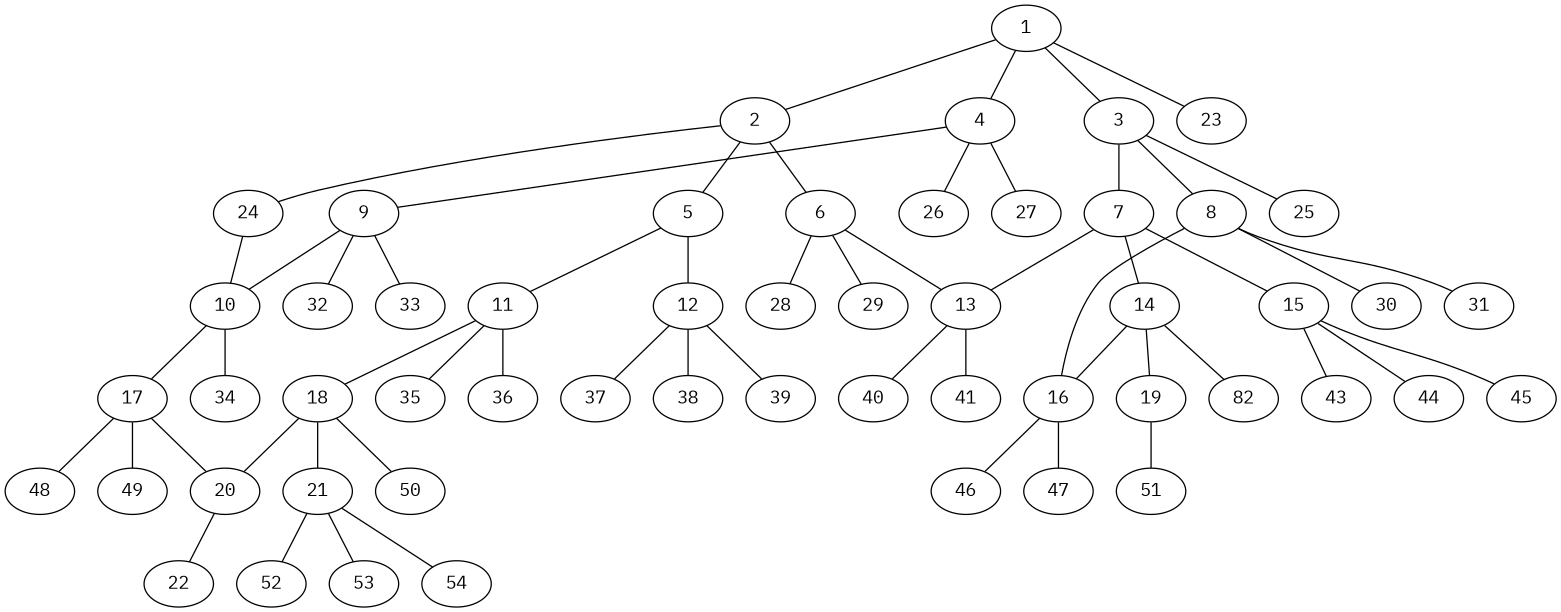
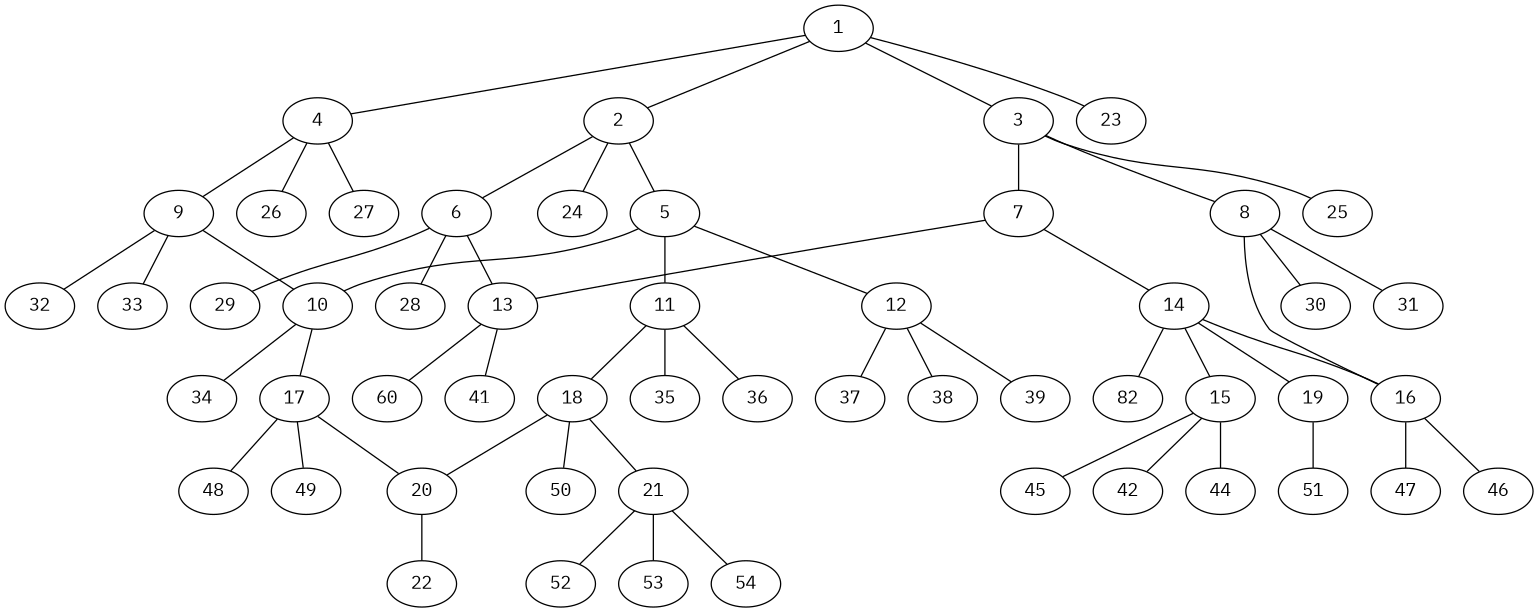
edge "24" -- "10": now "5" -- "10"
edge "7" -- "15": now "14" -- "15"
node "40": label "40" -> "60"
node "43": label "43" -> "42"
